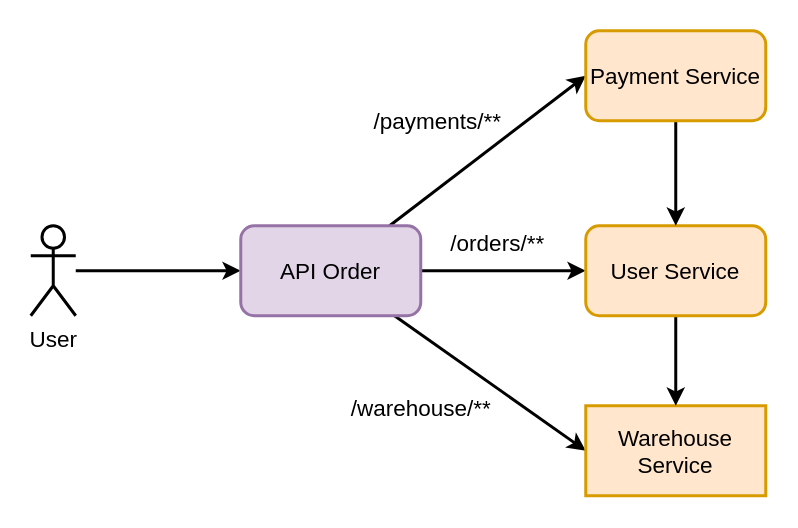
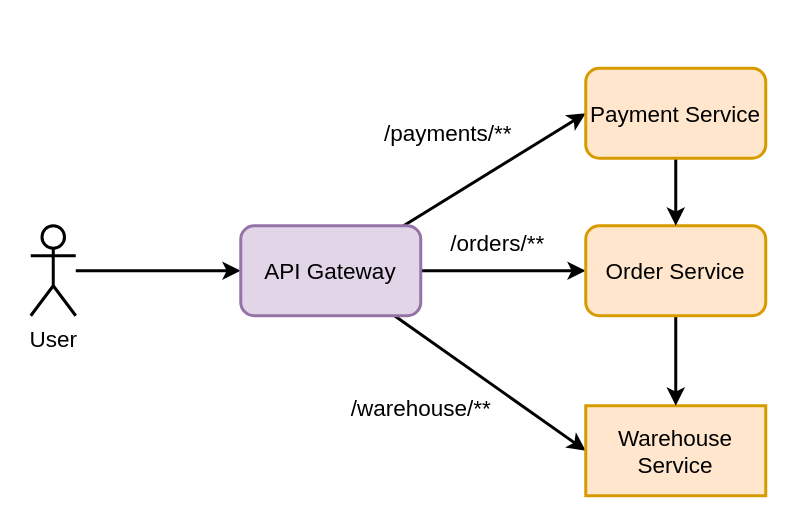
node "Payment Service": moved (676, 76) -> (676, 113)
node "API Order": label "API Order" -> "API Gateway"
node "User Service": label "User Service" -> "Order Service"
